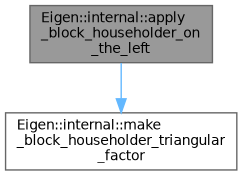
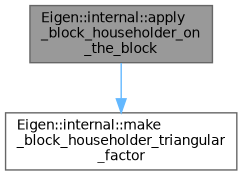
node "Eigen::internal::apply _block_householder_on _the_left": label "Eigen::internal::apply _block_householder_on _the_left" -> "Eigen::internal::apply _block_householder_on _the_block"
